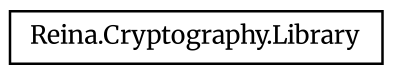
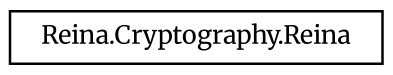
node "Reina.Cryptography.Library": label "Reina.Cryptography.Library" -> "Reina.Cryptography.Reina"
